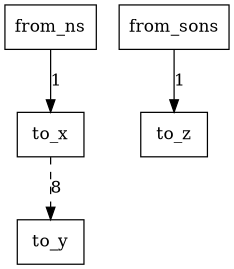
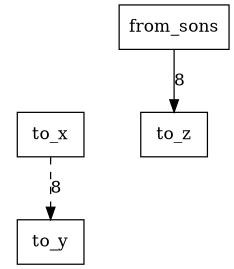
node "from_ns": removed
edge "from_sons" -> "to_z": label "1" -> "8"
